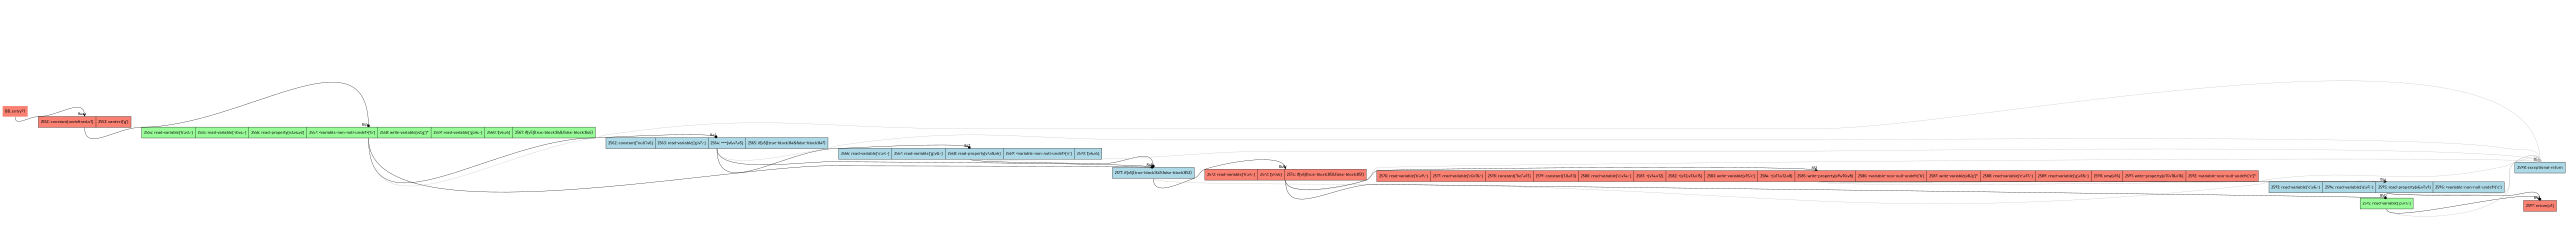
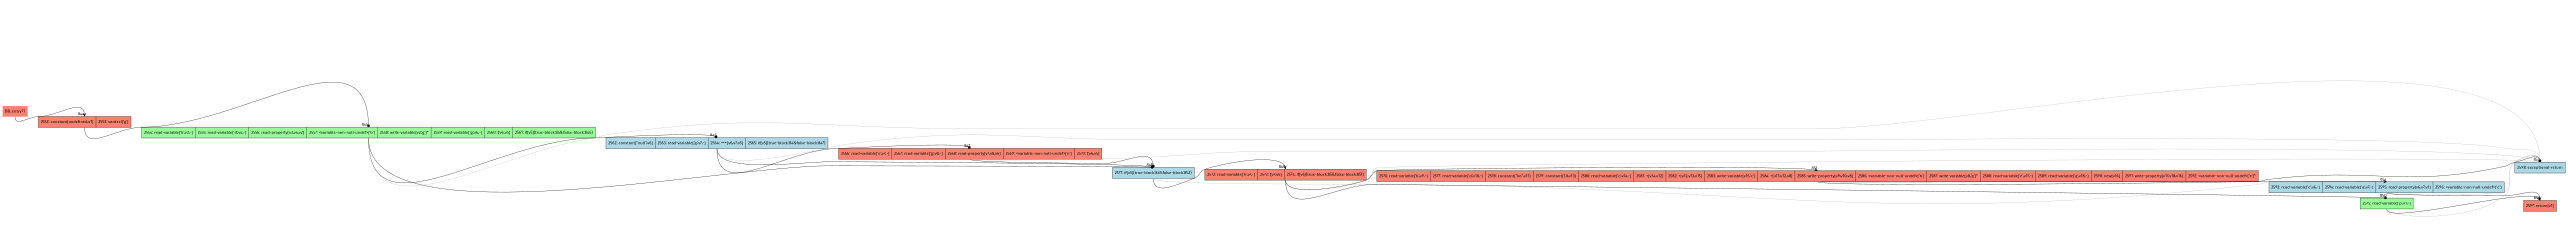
node "2566: read-variable['e',v7,-]": fillcolor lightblue -> salmon
edge "2576: read-variable['b',v9,-]" -> "2598: exceptional-return": color gray -> black
edge "2593: read-variable['e',v6,-]" -> "2597: return[v1]": arrowhead dot -> vee
